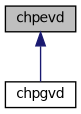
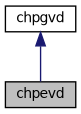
edge "chpgvd" -> "chpevd": reversed
